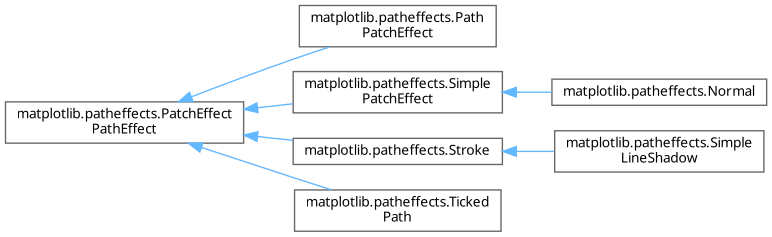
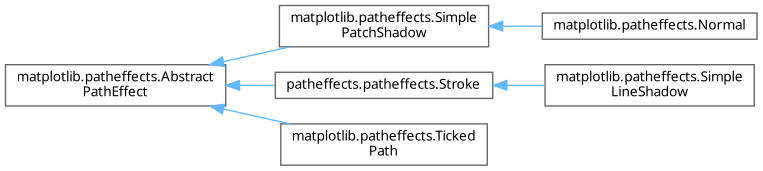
node "matplotlib.patheffects.Path PatchEffect": removed
node "matplotlib.patheffects.Simple PatchEffect": label "matplotlib.patheffects.Simple PatchEffect" -> "matplotlib.patheffects.Simple PatchShadow"
node "matplotlib.patheffects.PatchEffect PathEffect": label "matplotlib.patheffects.PatchEffect PathEffect" -> "matplotlib.patheffects.Abstract PathEffect"
node "matplotlib.patheffects.Stroke": label "matplotlib.patheffects.Stroke" -> "patheffects.patheffects.Stroke"
